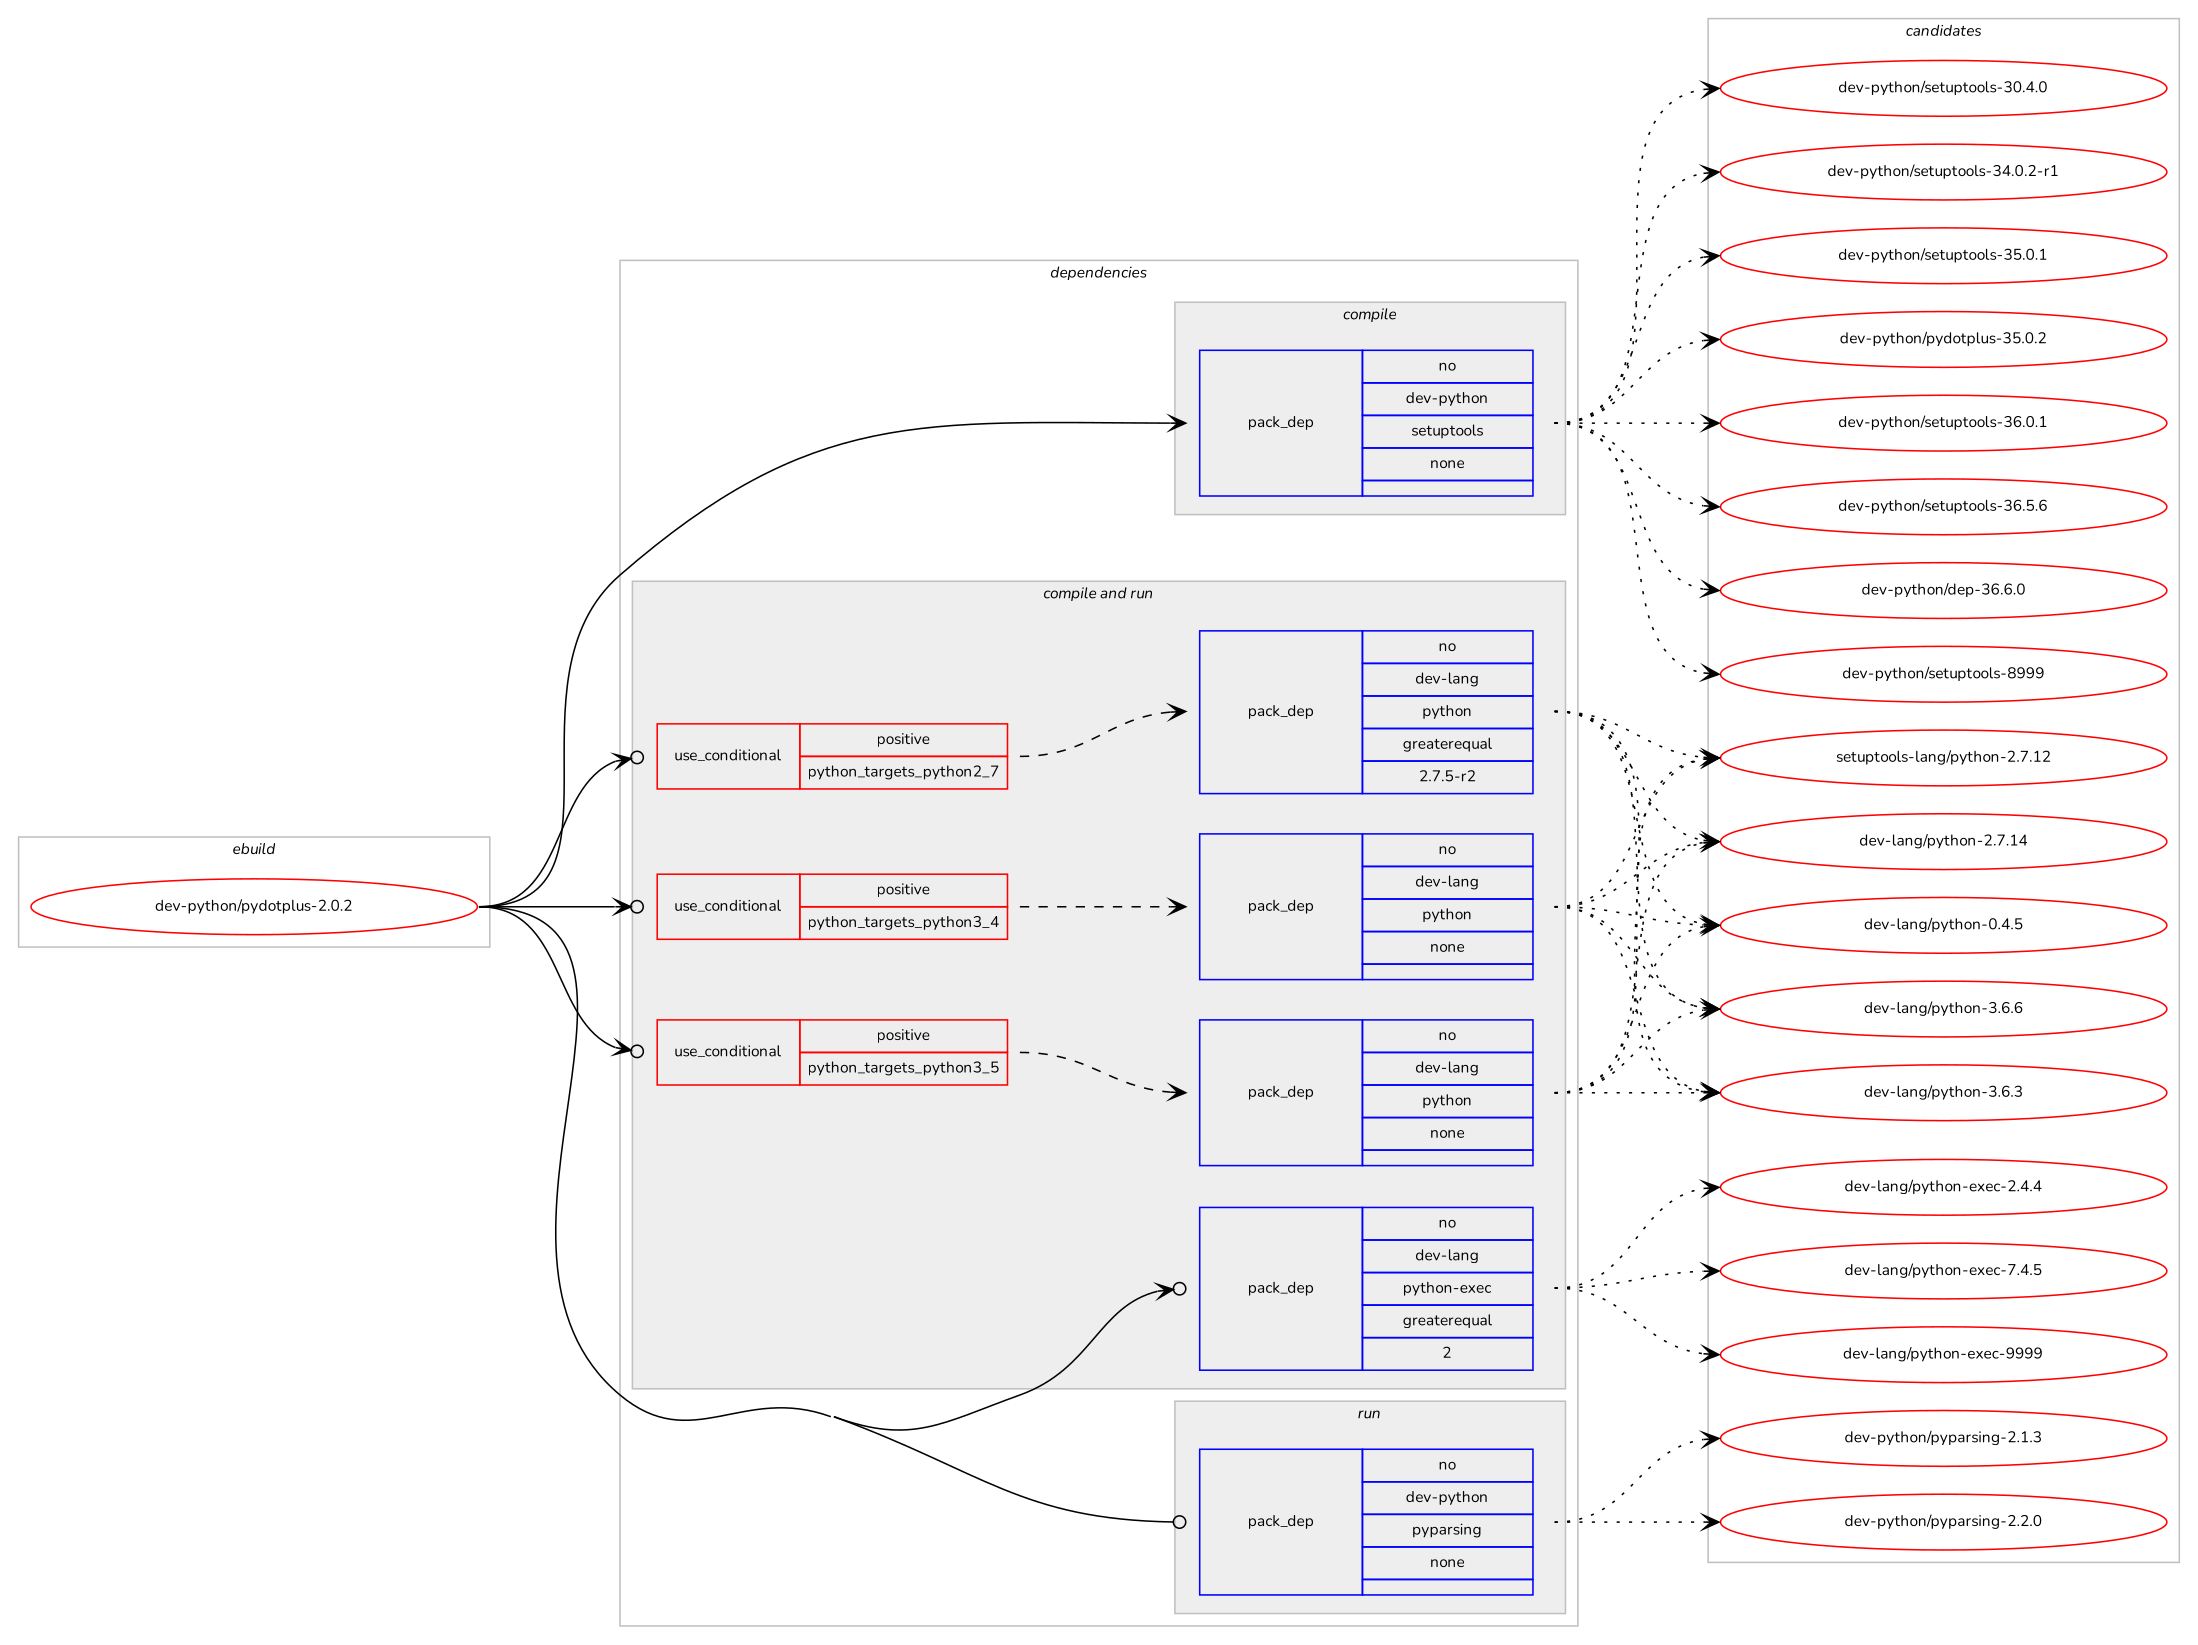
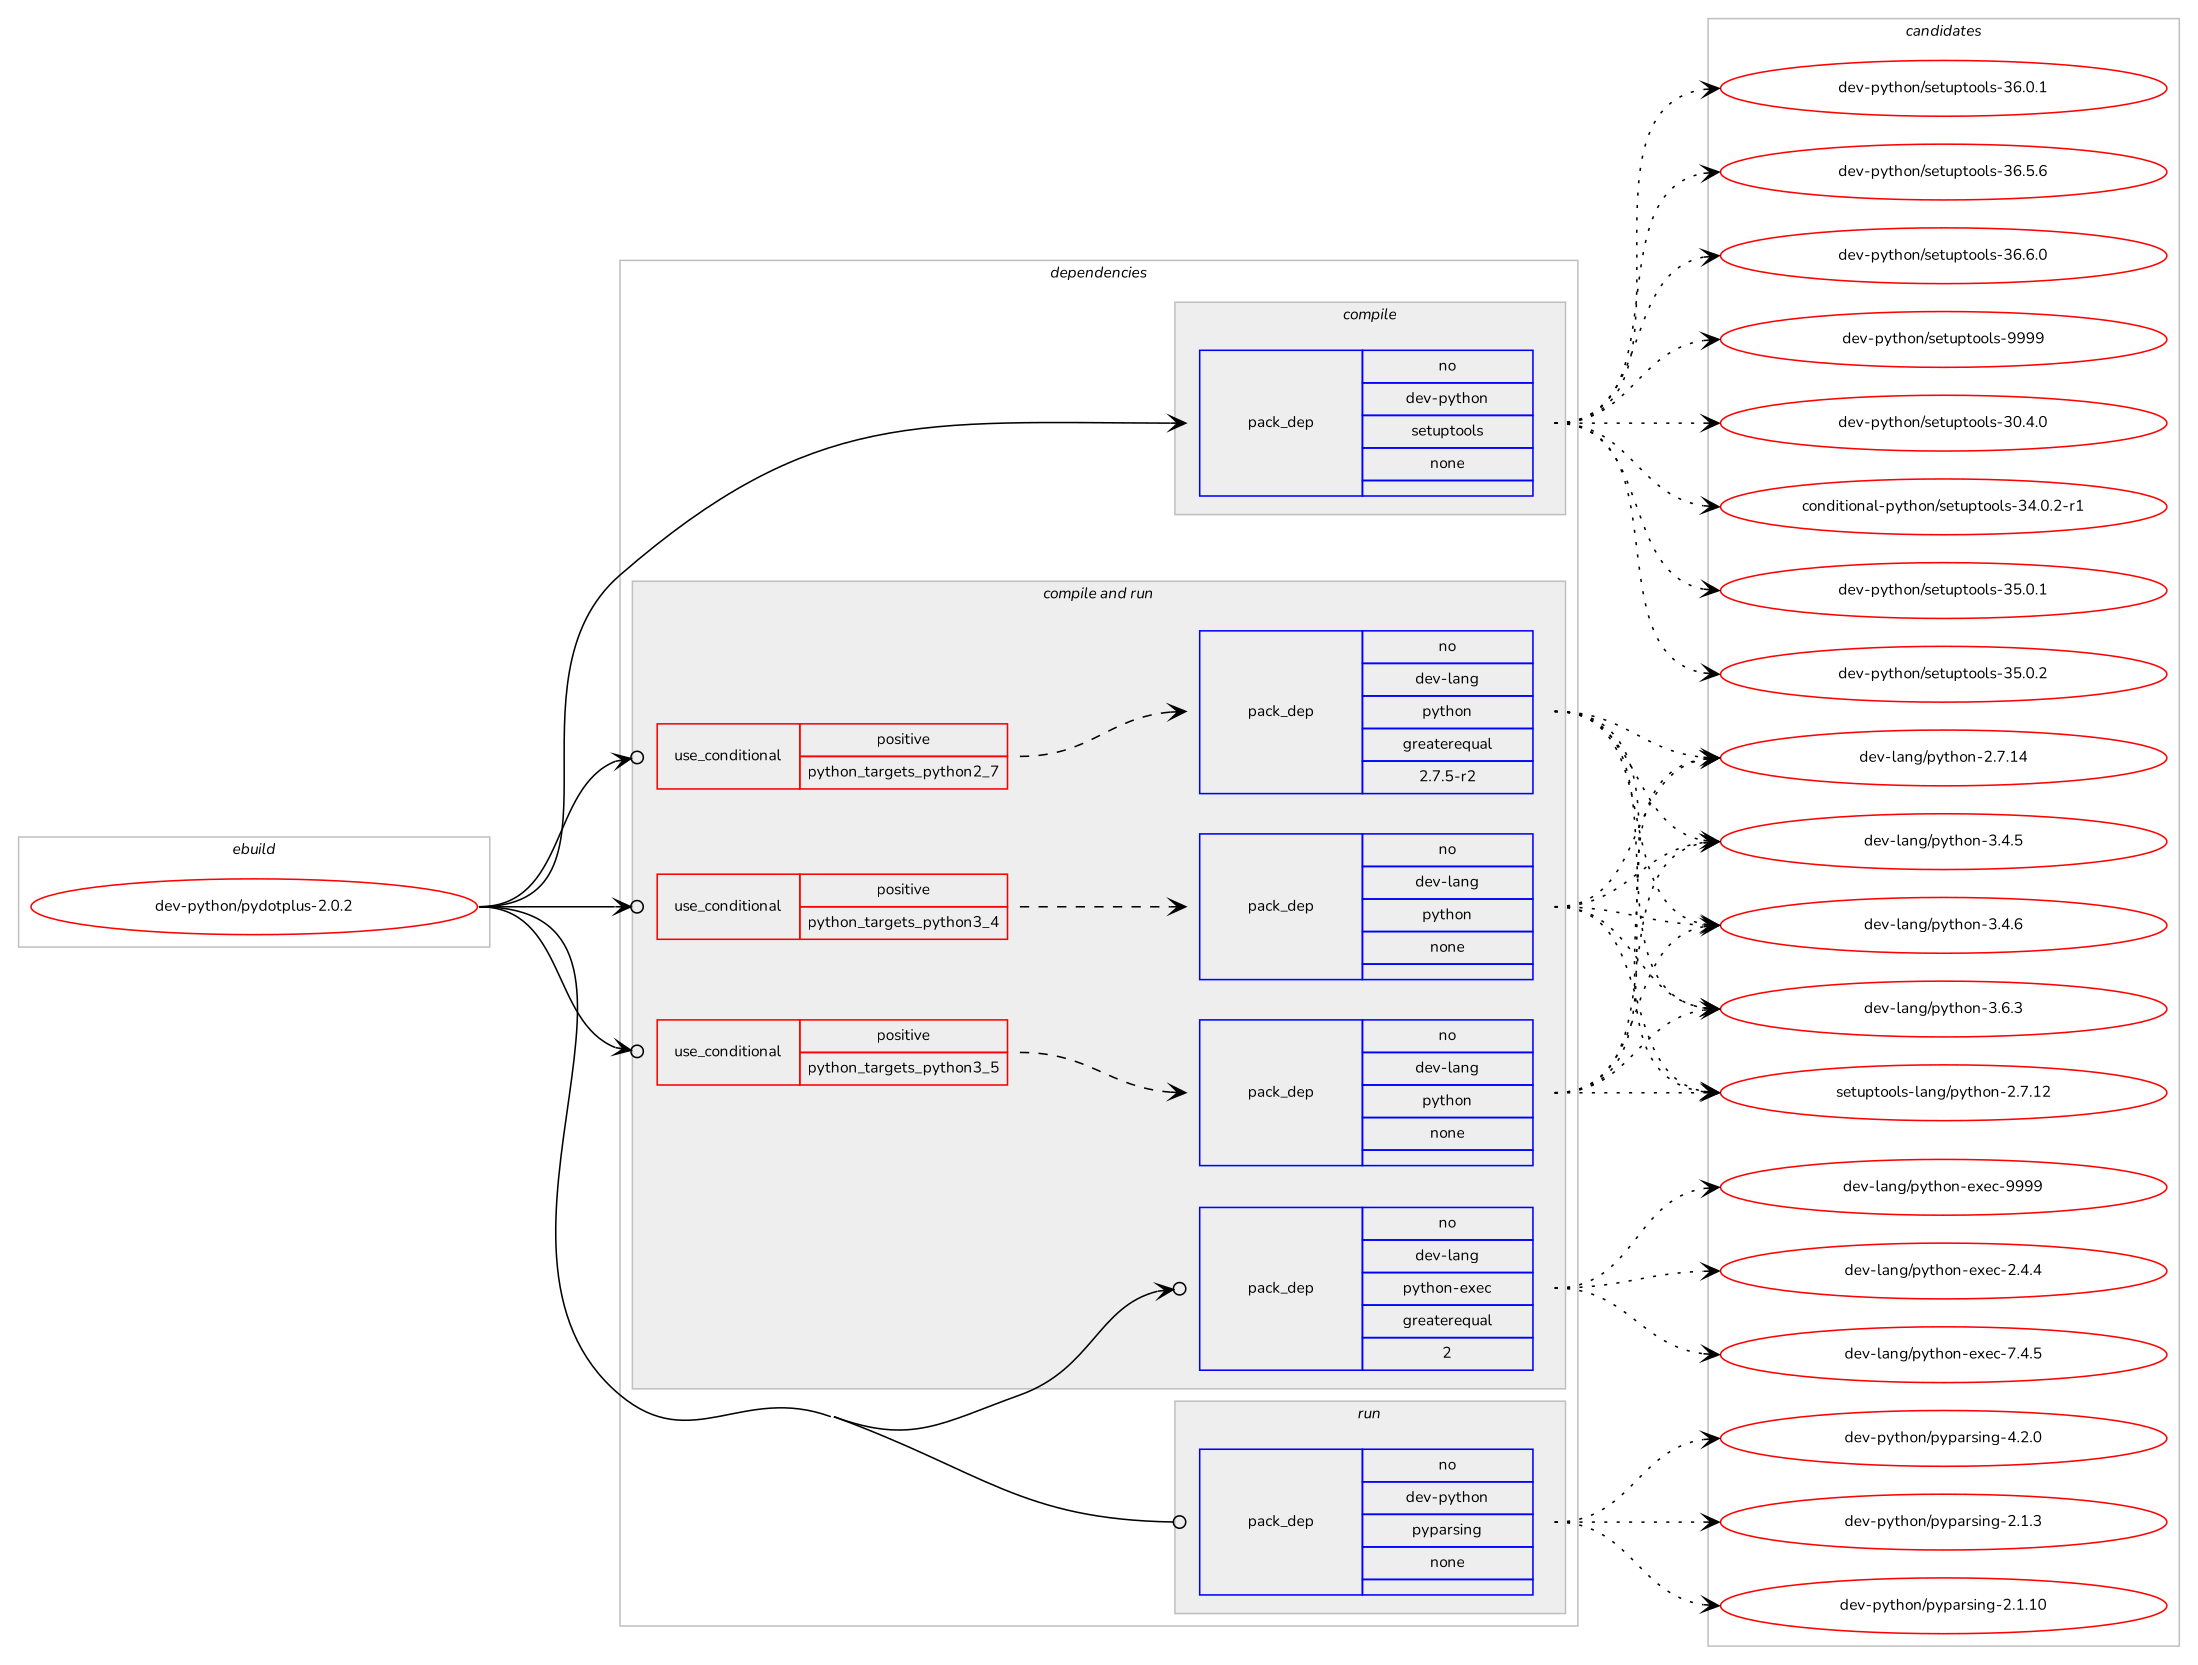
node "dev-python/setuptools-34.0.2-r1": label "dev-python/setuptools-34.0.2-r1" -> "conditional-python/setuptools-34.0.2-r1"
node "dev-python/pydotplus-35.0.2": label "dev-python/pydotplus-35.0.2" -> "dev-python/setuptools-35.0.2"
node "dev-python/dep-36.6.0": label "dev-python/dep-36.6.0" -> "dev-python/setuptools-36.6.0"
node "dev-python/setuptools-8999": label "dev-python/setuptools-8999" -> "dev-python/setuptools-9999"
node "dev-lang/python-0.4.5": label "dev-lang/python-0.4.5" -> "dev-lang/python-3.4.5"
node "dev-lang/python-3.6.6": label "dev-lang/python-3.6.6" -> "dev-lang/python-3.4.6"
node "dev-python/pyparsing-2.2.0": label "dev-python/pyparsing-2.2.0" -> "dev-python/pyparsing-4.2.0"
node "dev-python/pyparsing-2.1.10": added
